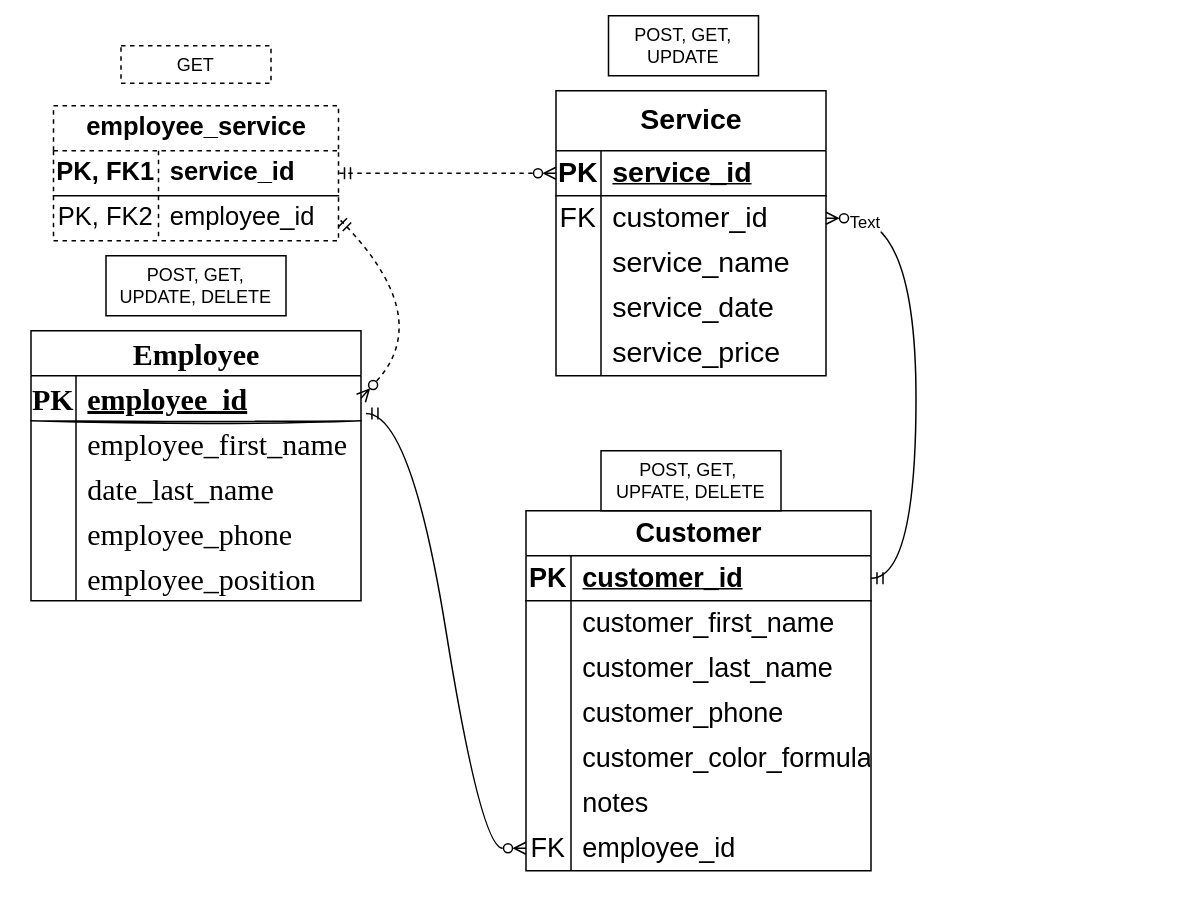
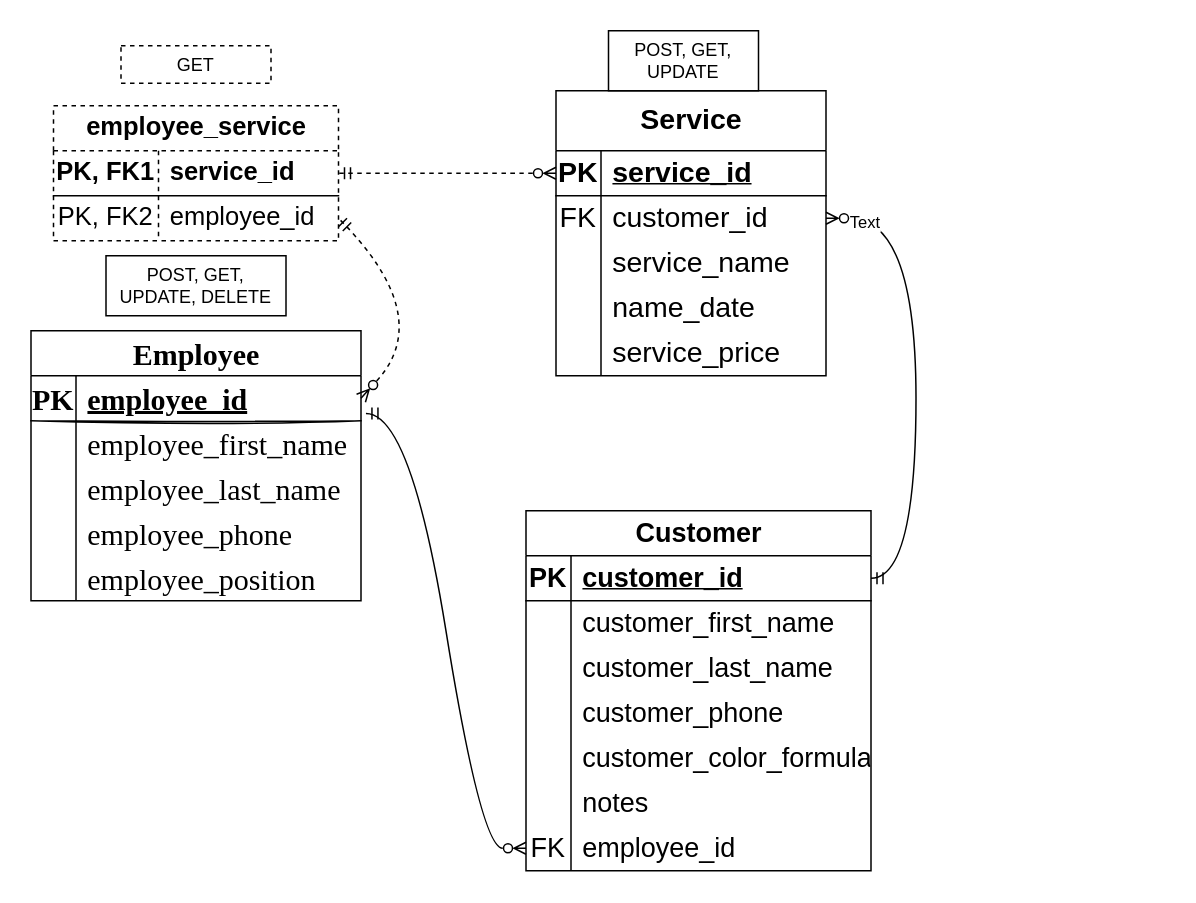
node "POST, GET, UPDATE": moved (683, 46) -> (683, 61)
node "service_date": label "service_date" -> "name_date"
node "POST, GET, UPFATE, DELETE": removed
node "date_last_name": label "date_last_name" -> "employee_last_name"
